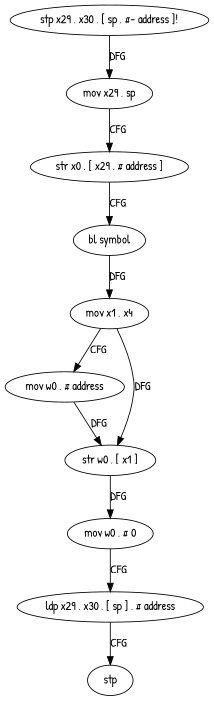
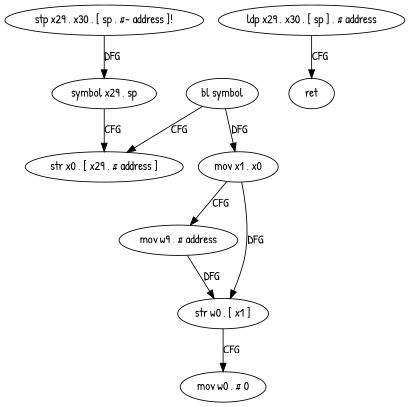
node "mov x29 , sp": label "mov x29 , sp" -> "symbol x29 , sp"
edge "str x0 , [ x29 , # address ]" -> "bl symbol": reversed
node "mov x1 , x4": label "mov x1 , x4" -> "mov x1 , x0"
node "mov w0 , # address": label "mov w0 , # address" -> "mov w9 , # address"
edge "str w0 , [ x1 ]" -> "mov w0 , # 0": label "DFG" -> "CFG"
edge "mov w0 , # 0" -> "ldp x29 , x30 , [ sp ] , # address": removed, label "CFG"
node "stp": label "stp" -> "ret"
